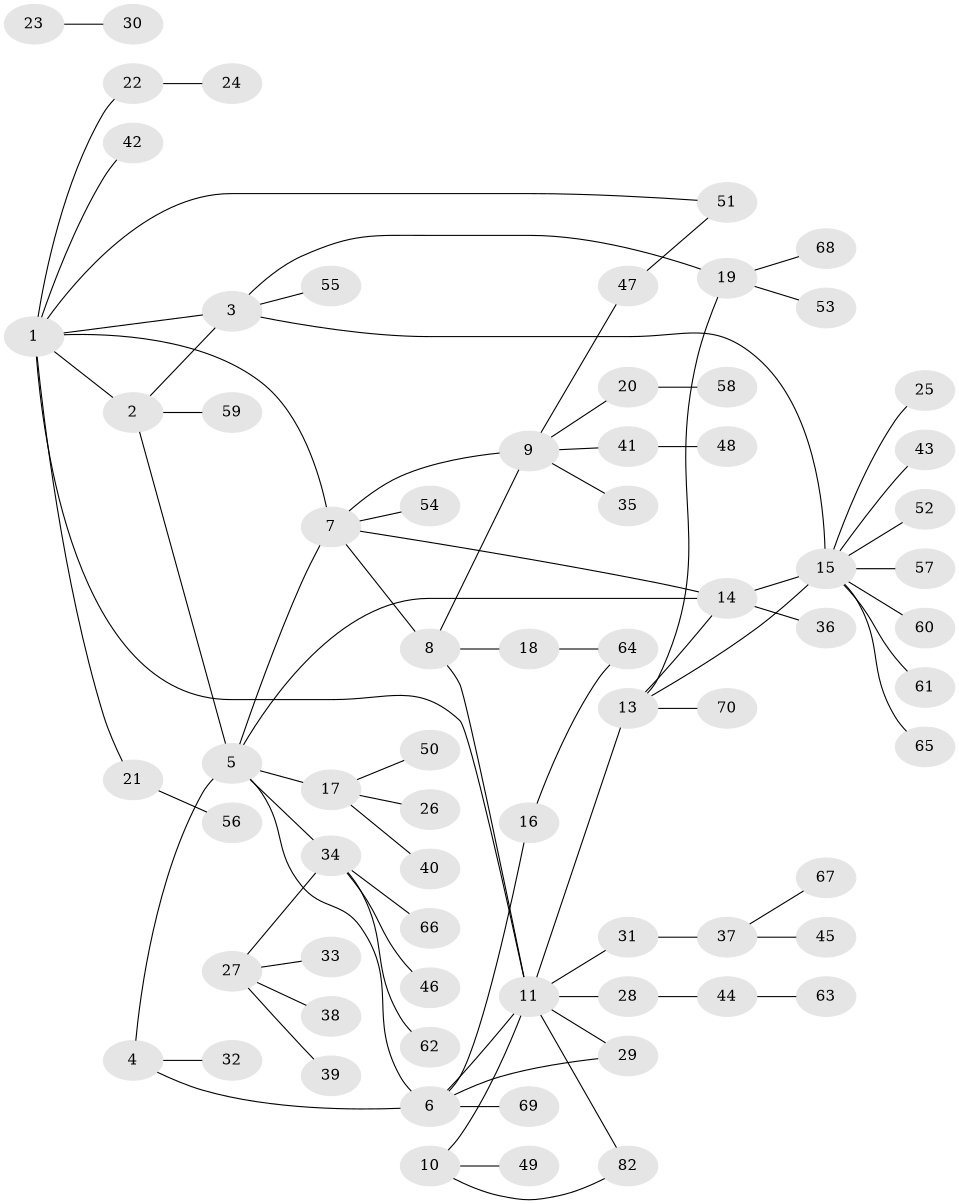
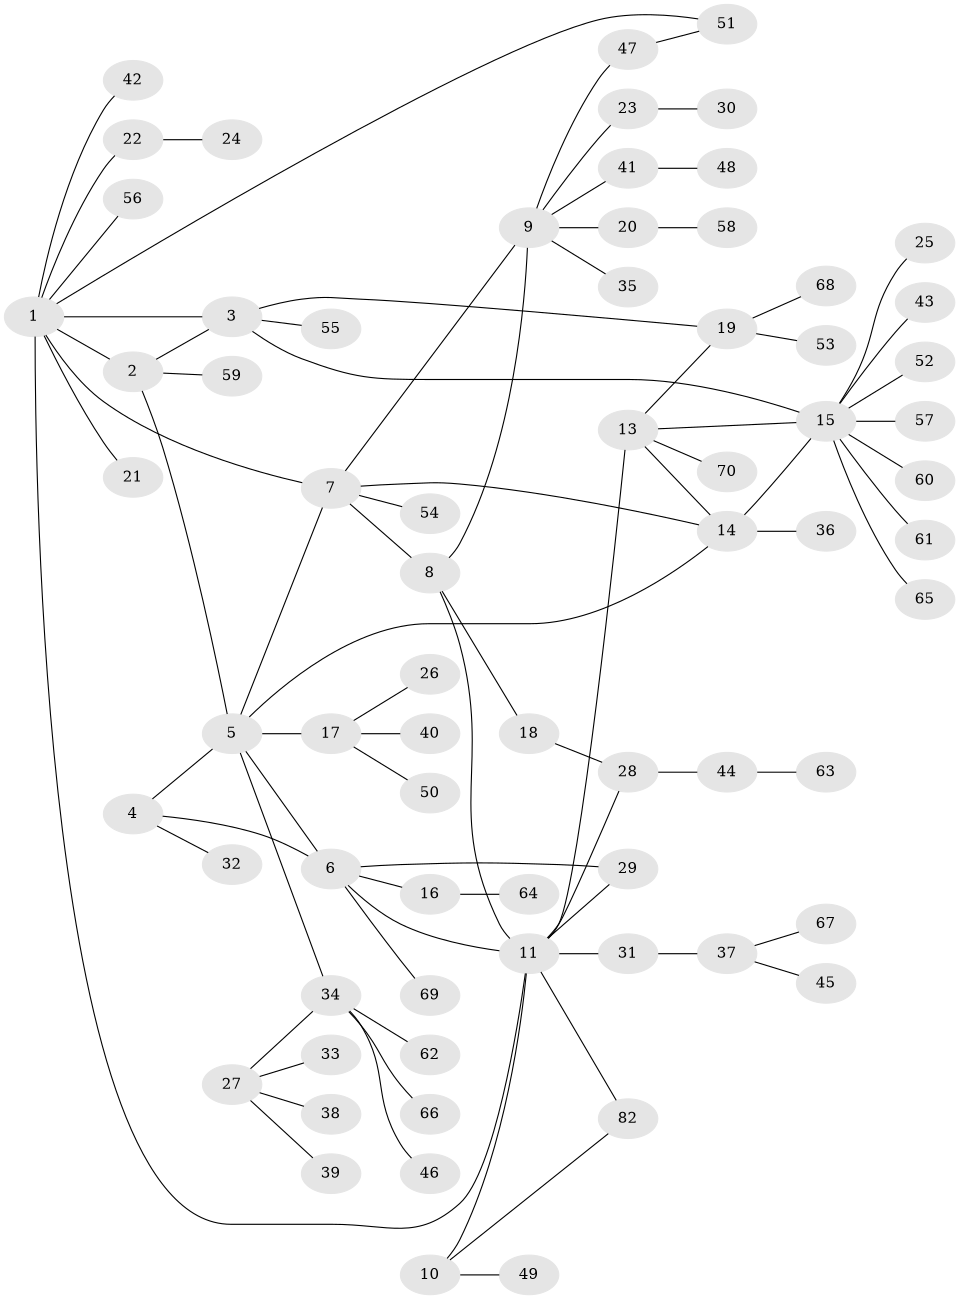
edge "23" -- "9": added
edge "18" -- "64": now "18" -- "28"
edge "21" -- "56": now "1" -- "56"
